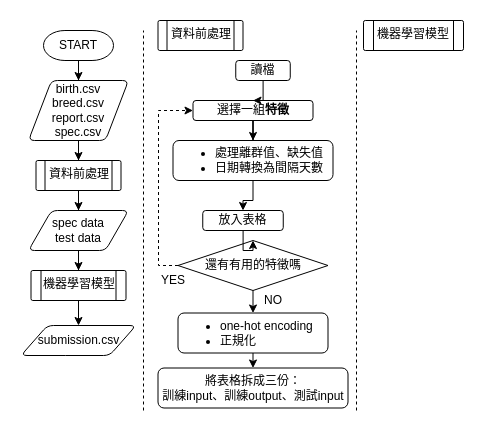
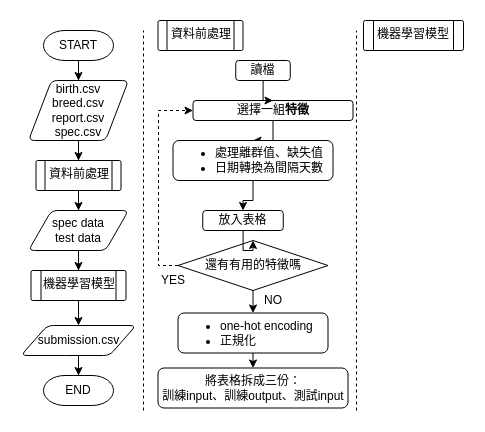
node "選擇一組特徵": size 120x20 -> 160x20
edge "submission.csv" -> "END": added
node "END": added
